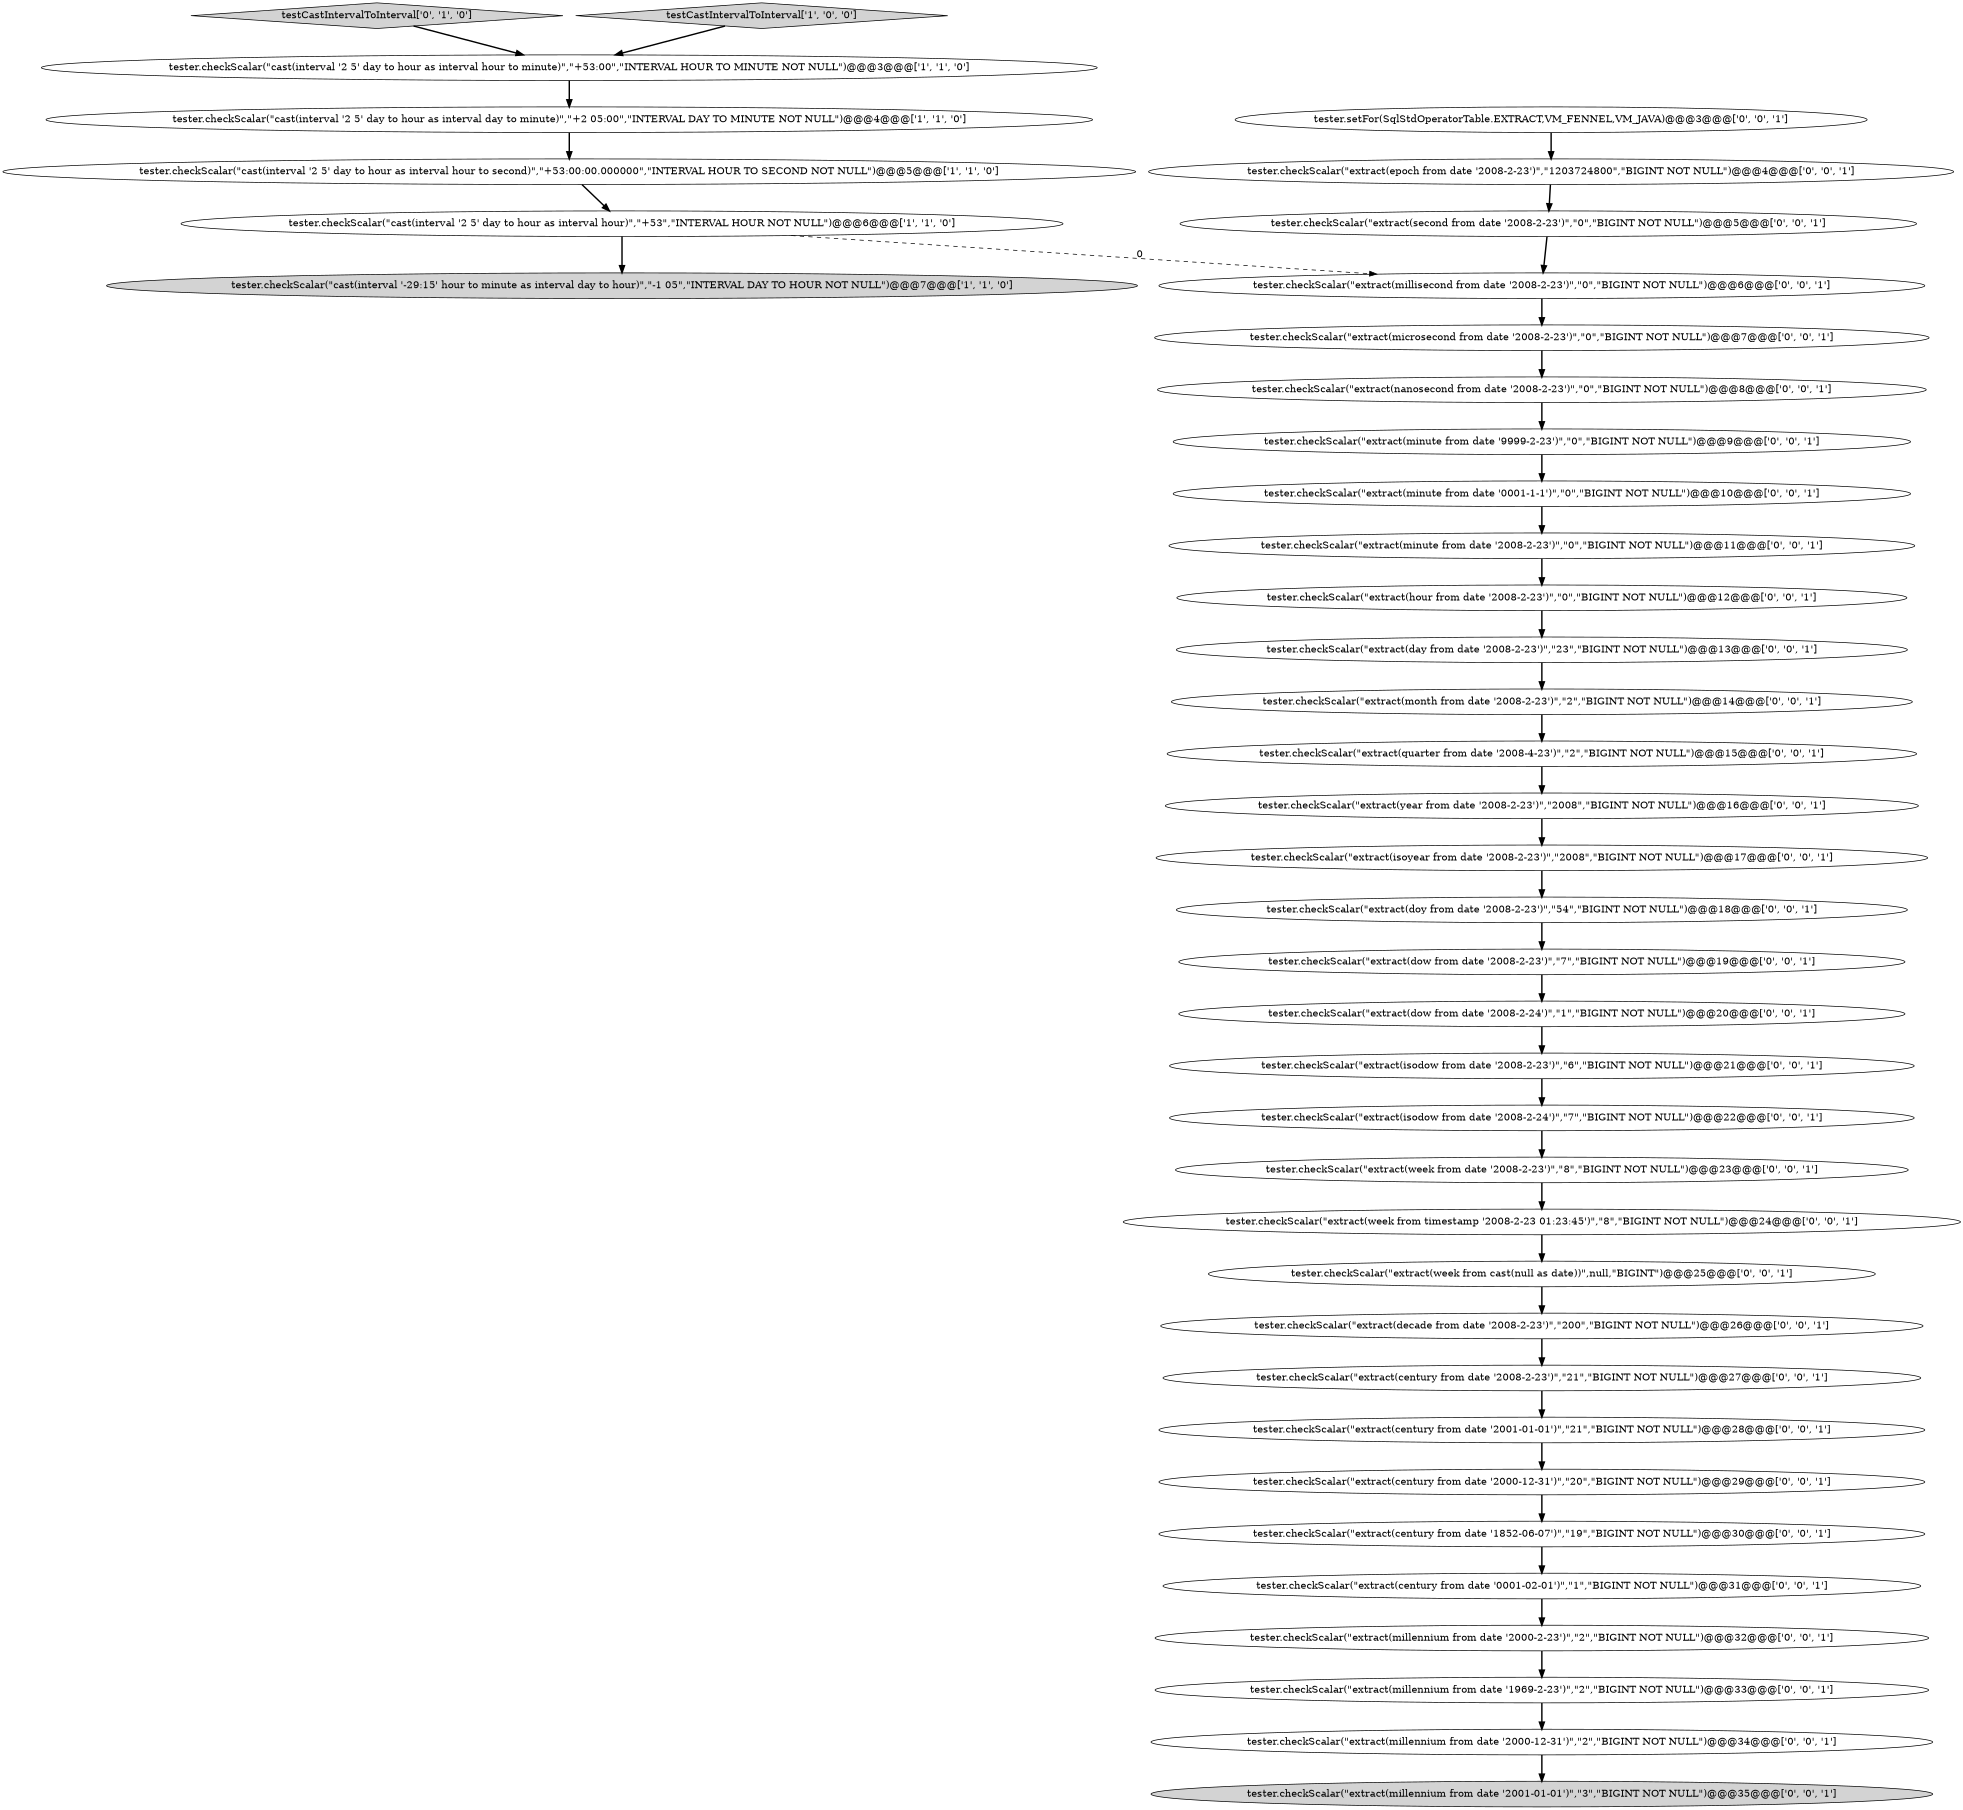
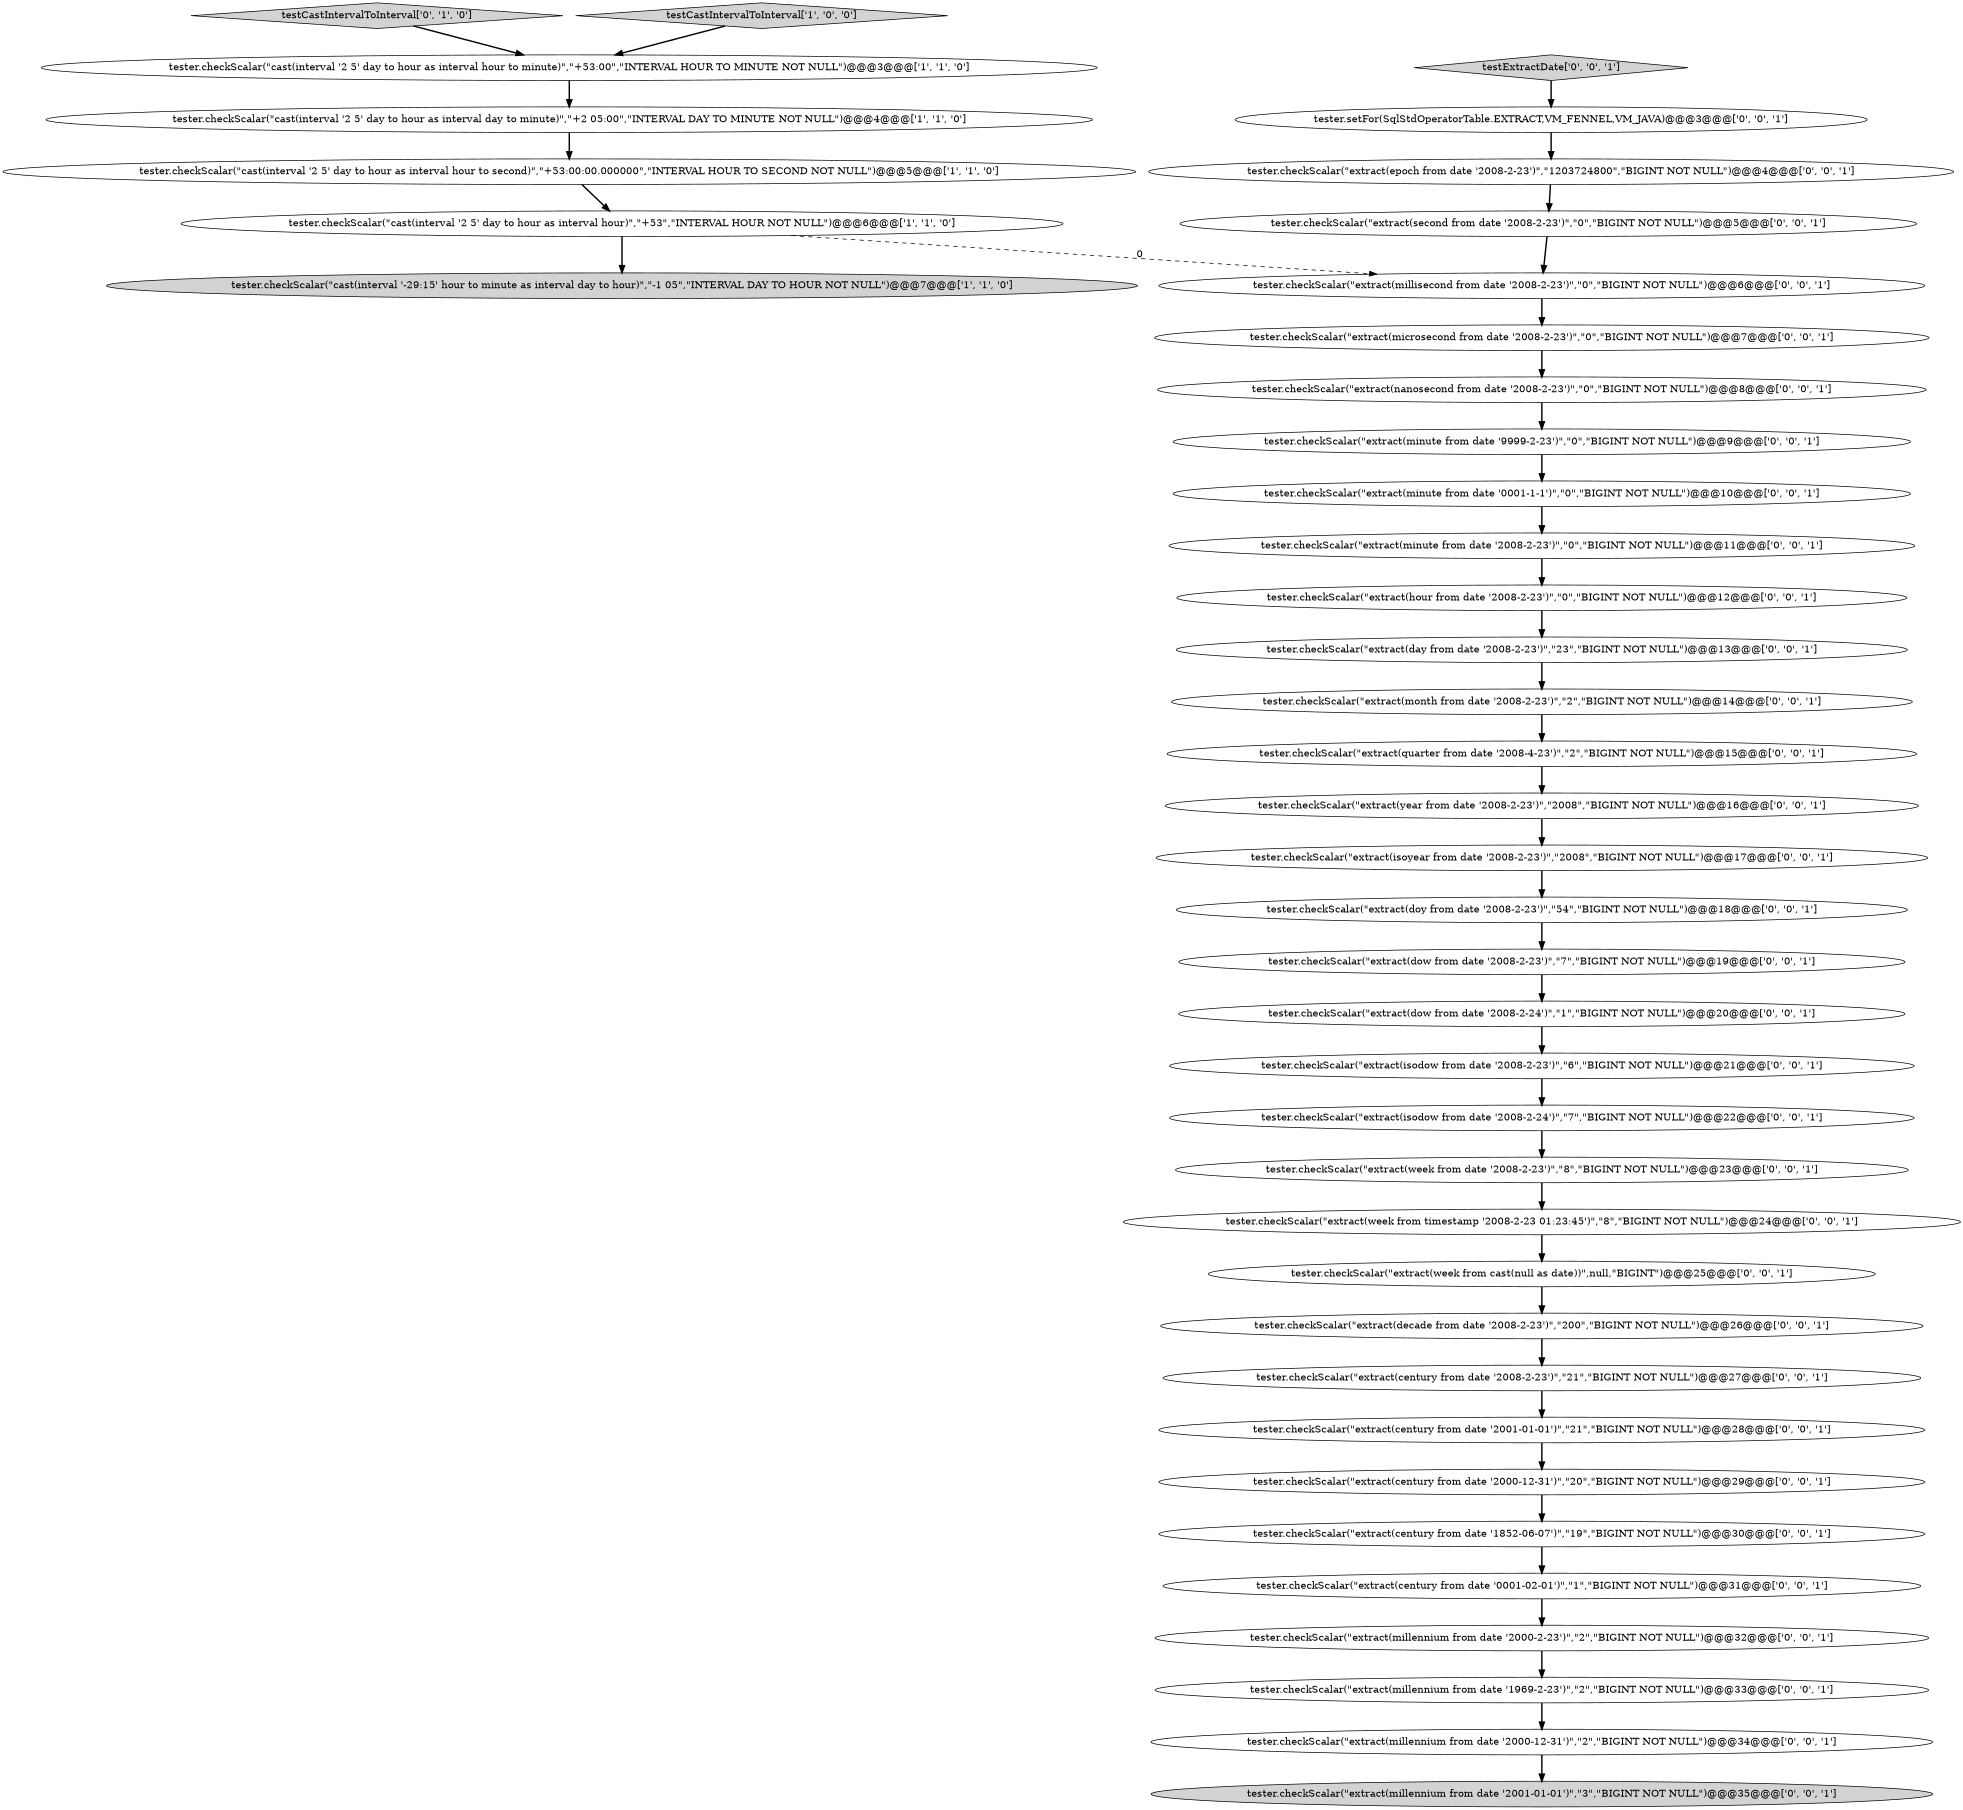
node "testExtractDate['0', '0', '1']": added
